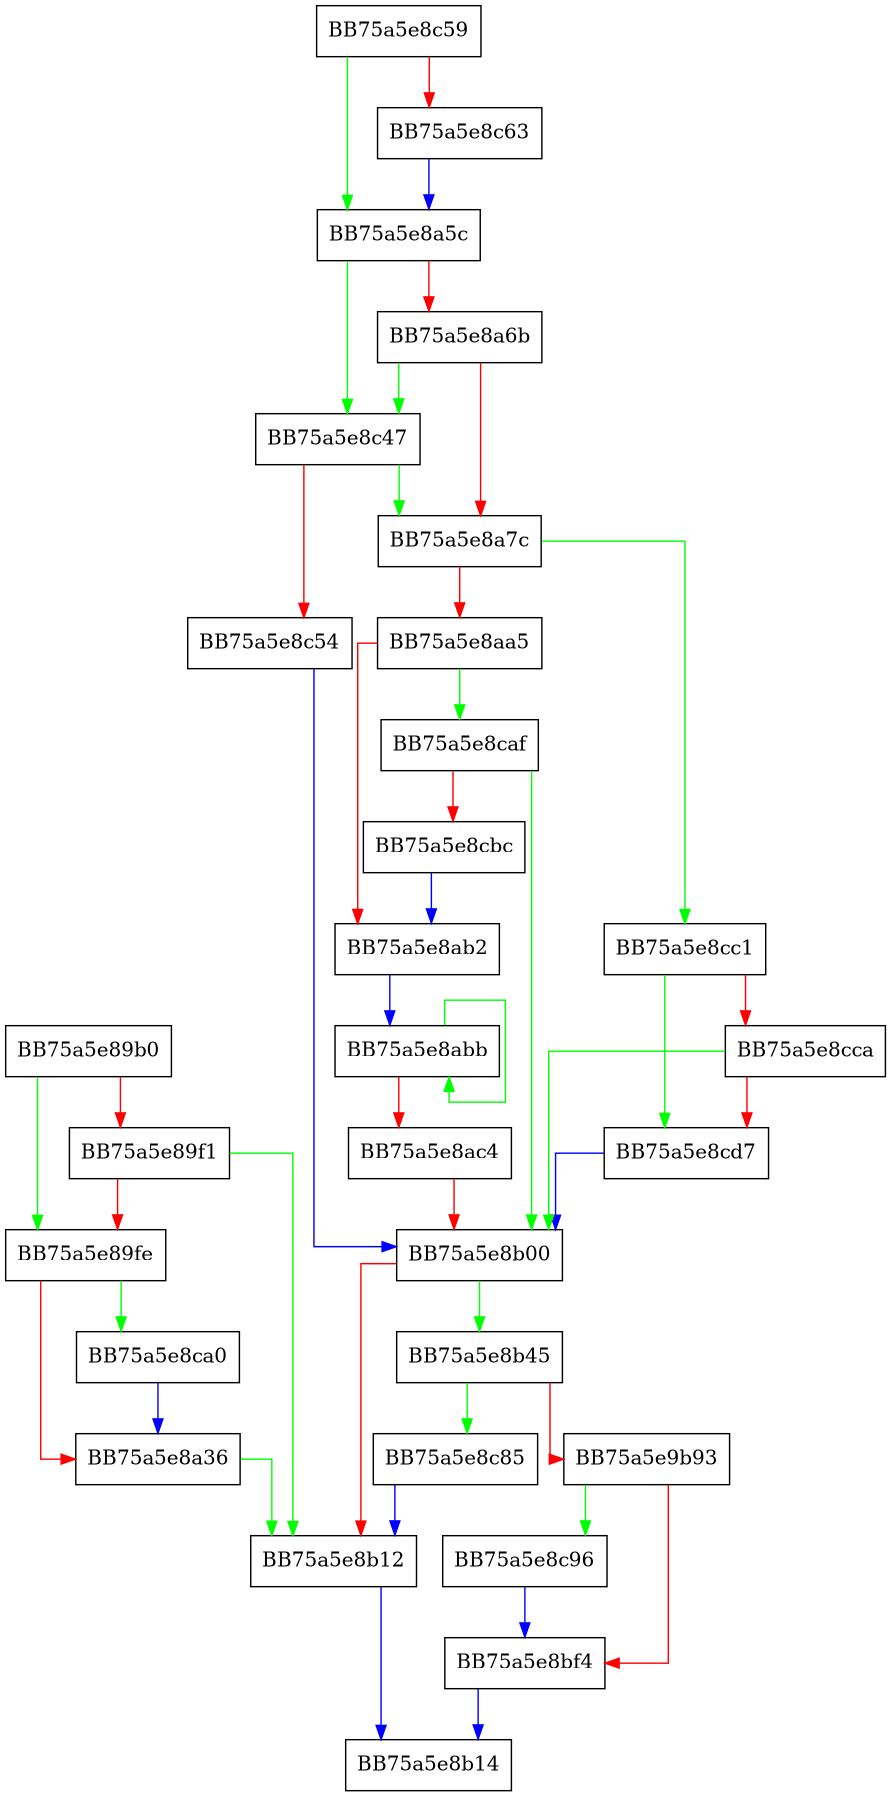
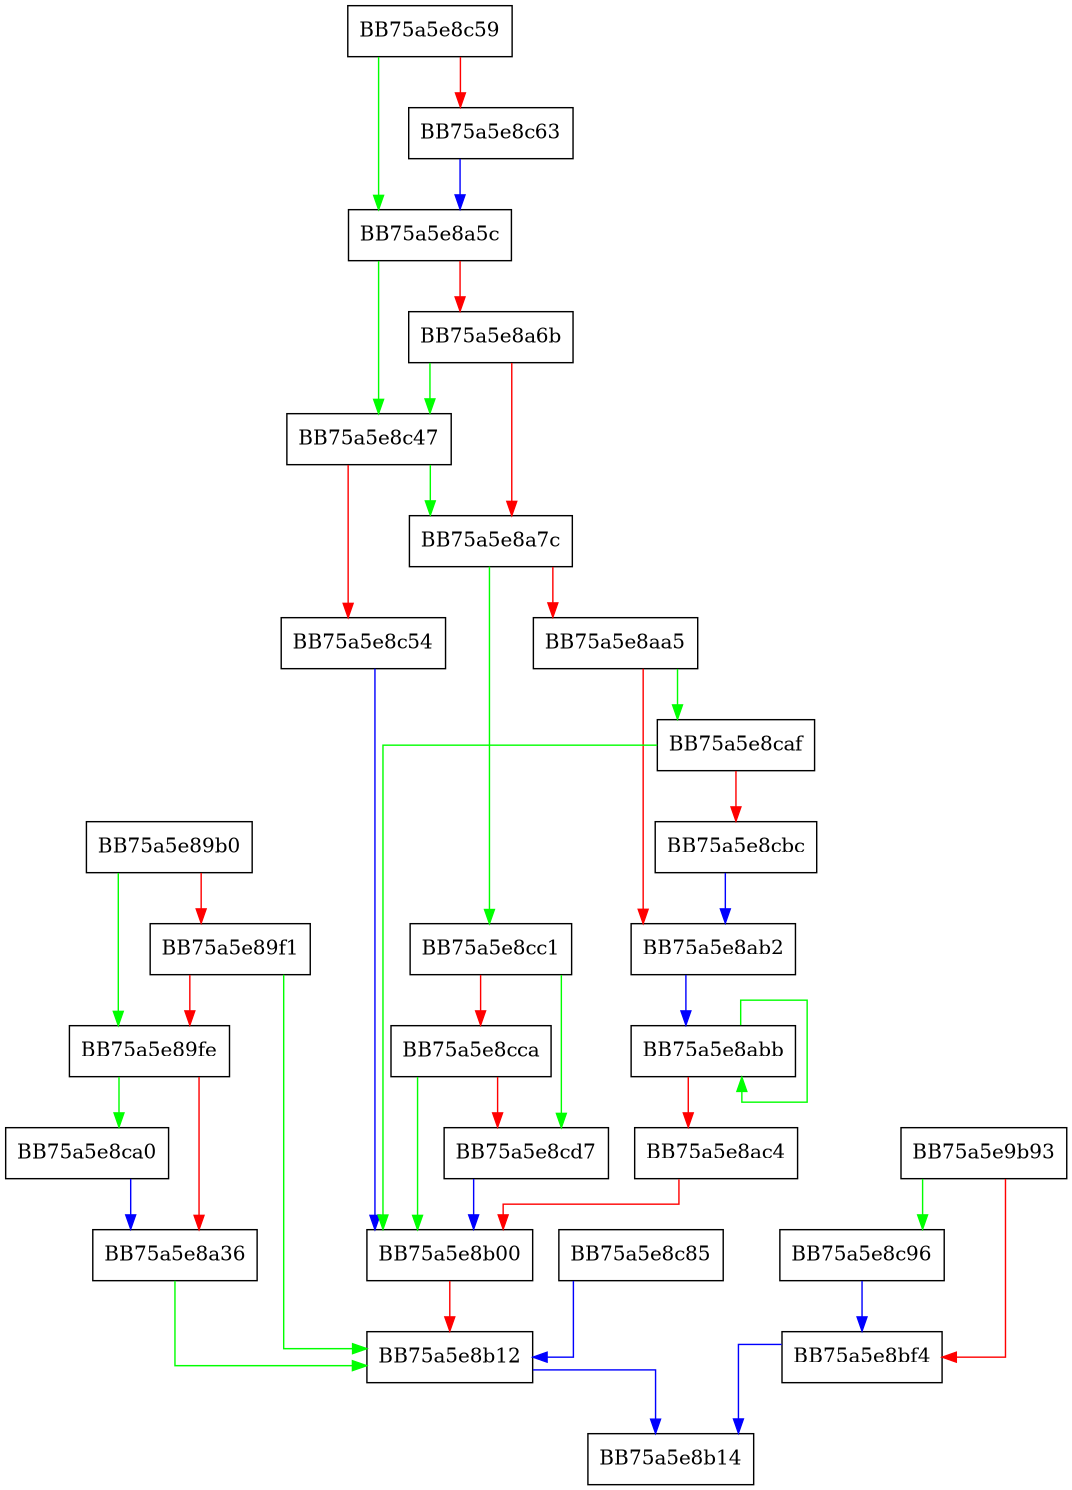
node "BB75a5e8b45": removed
